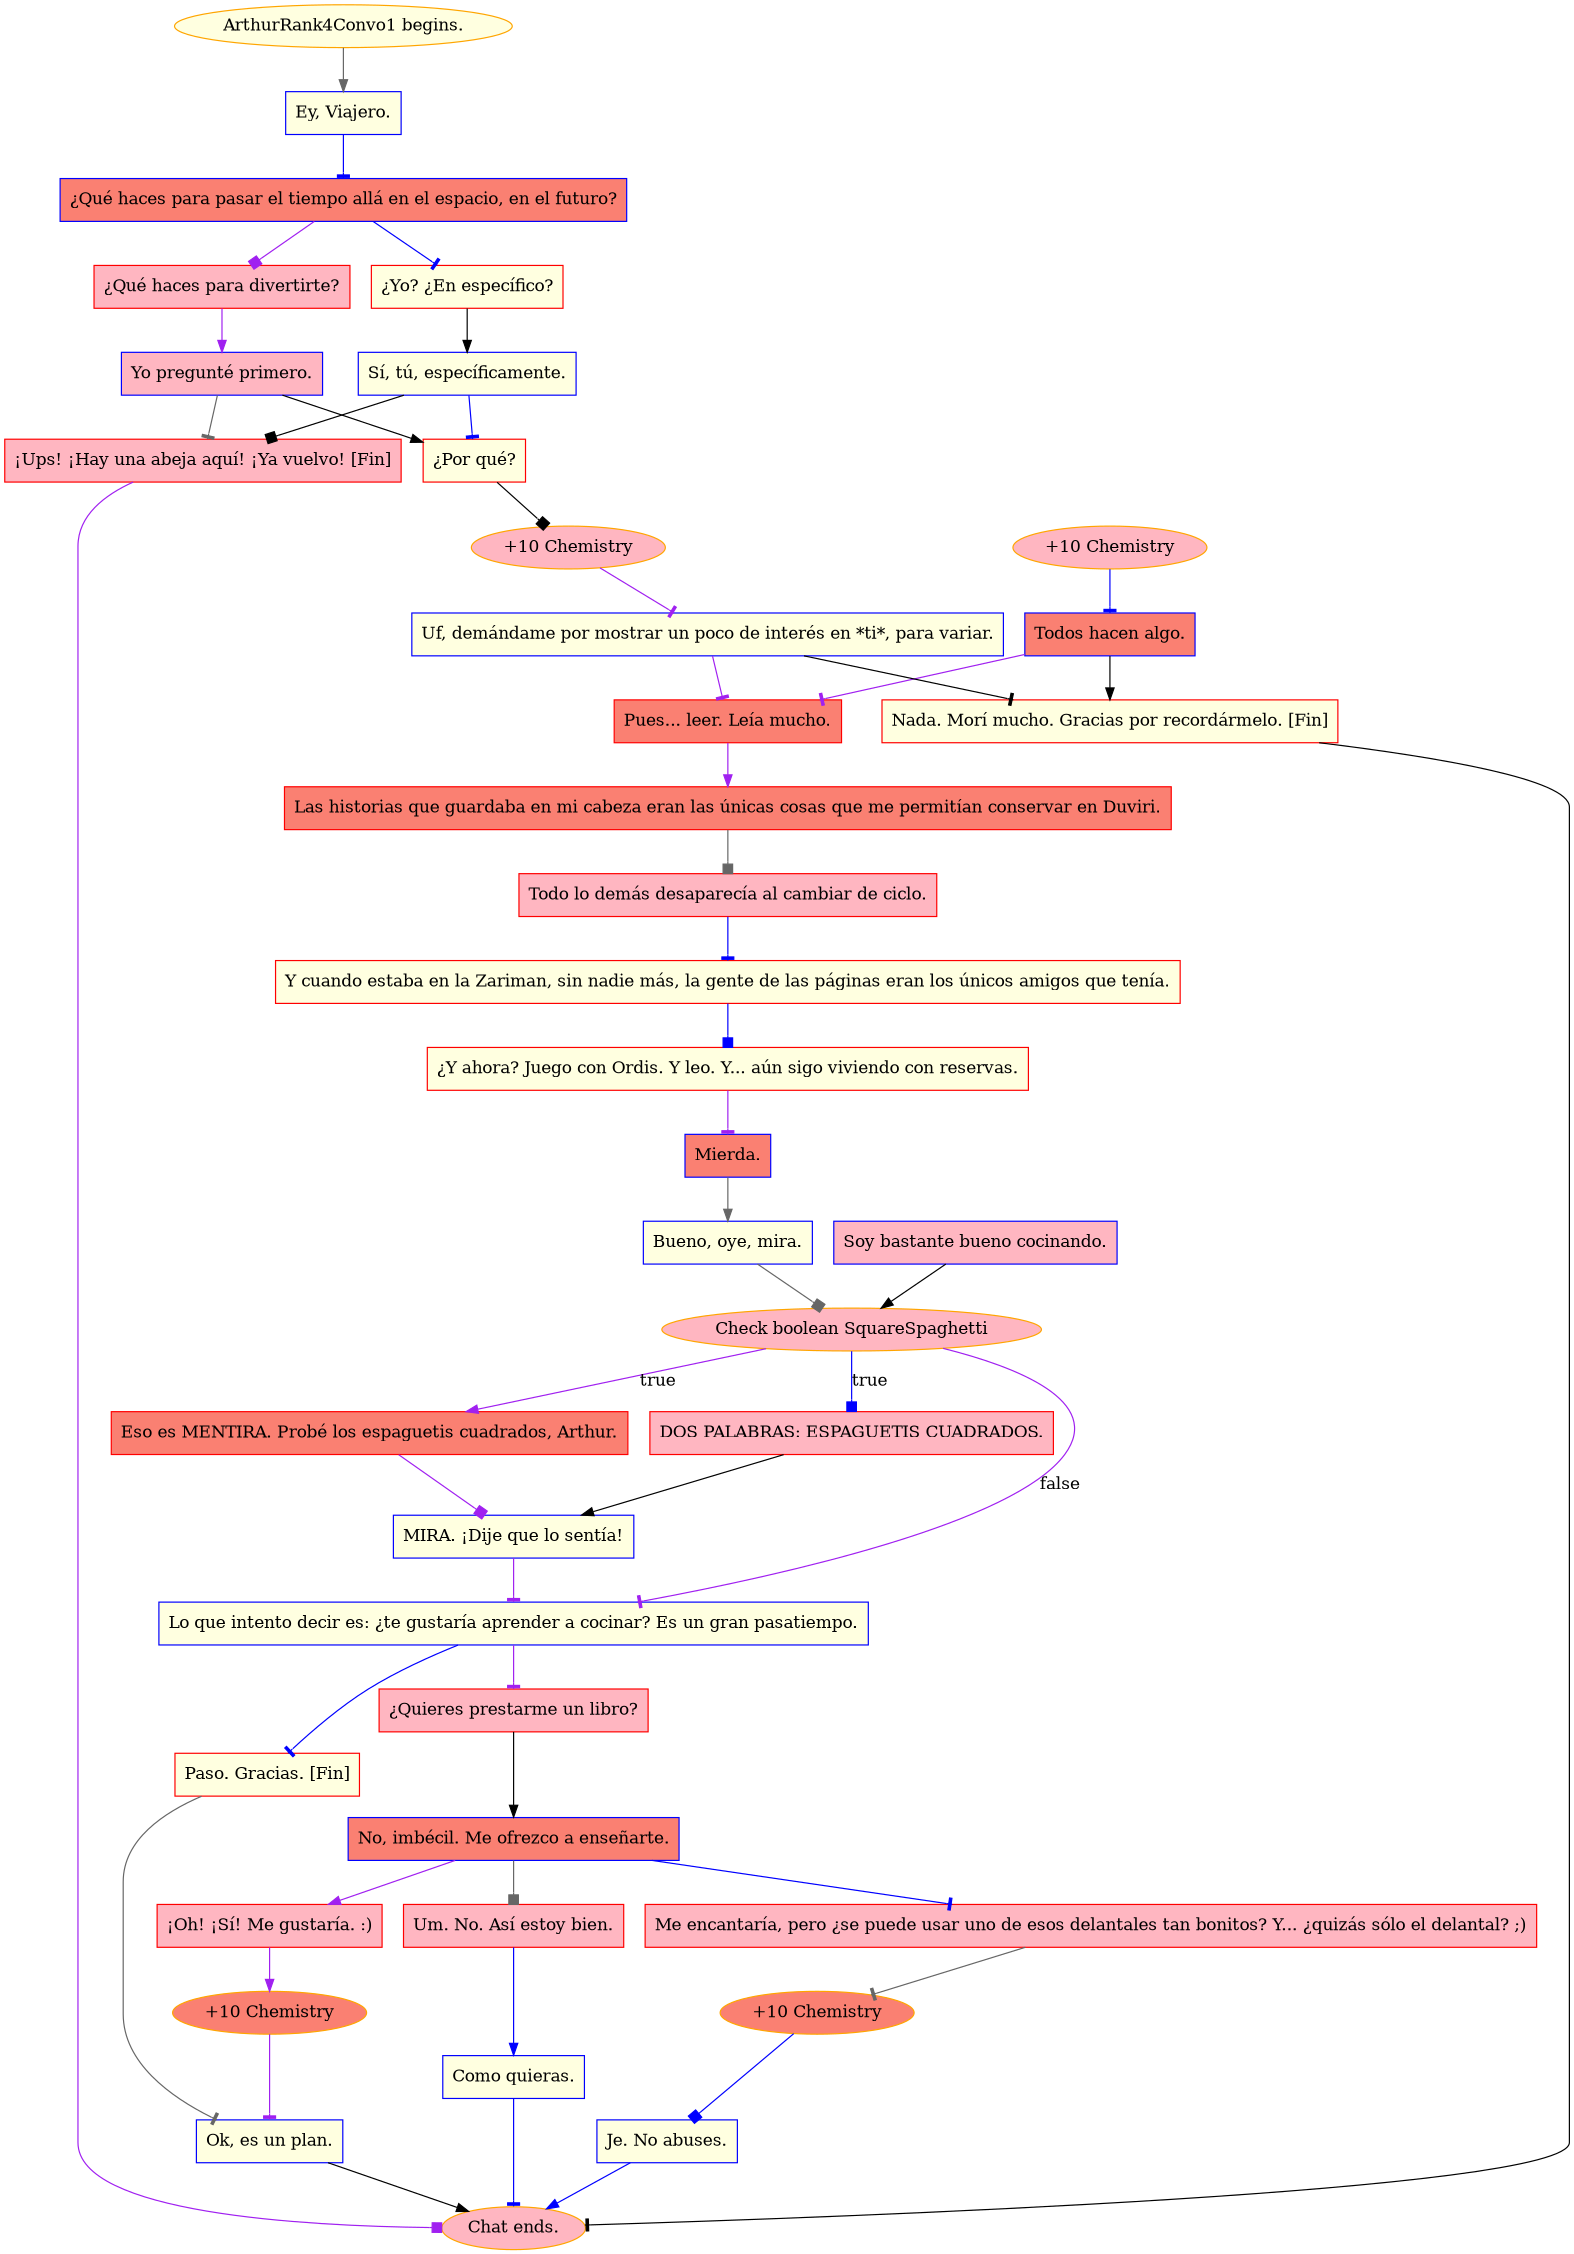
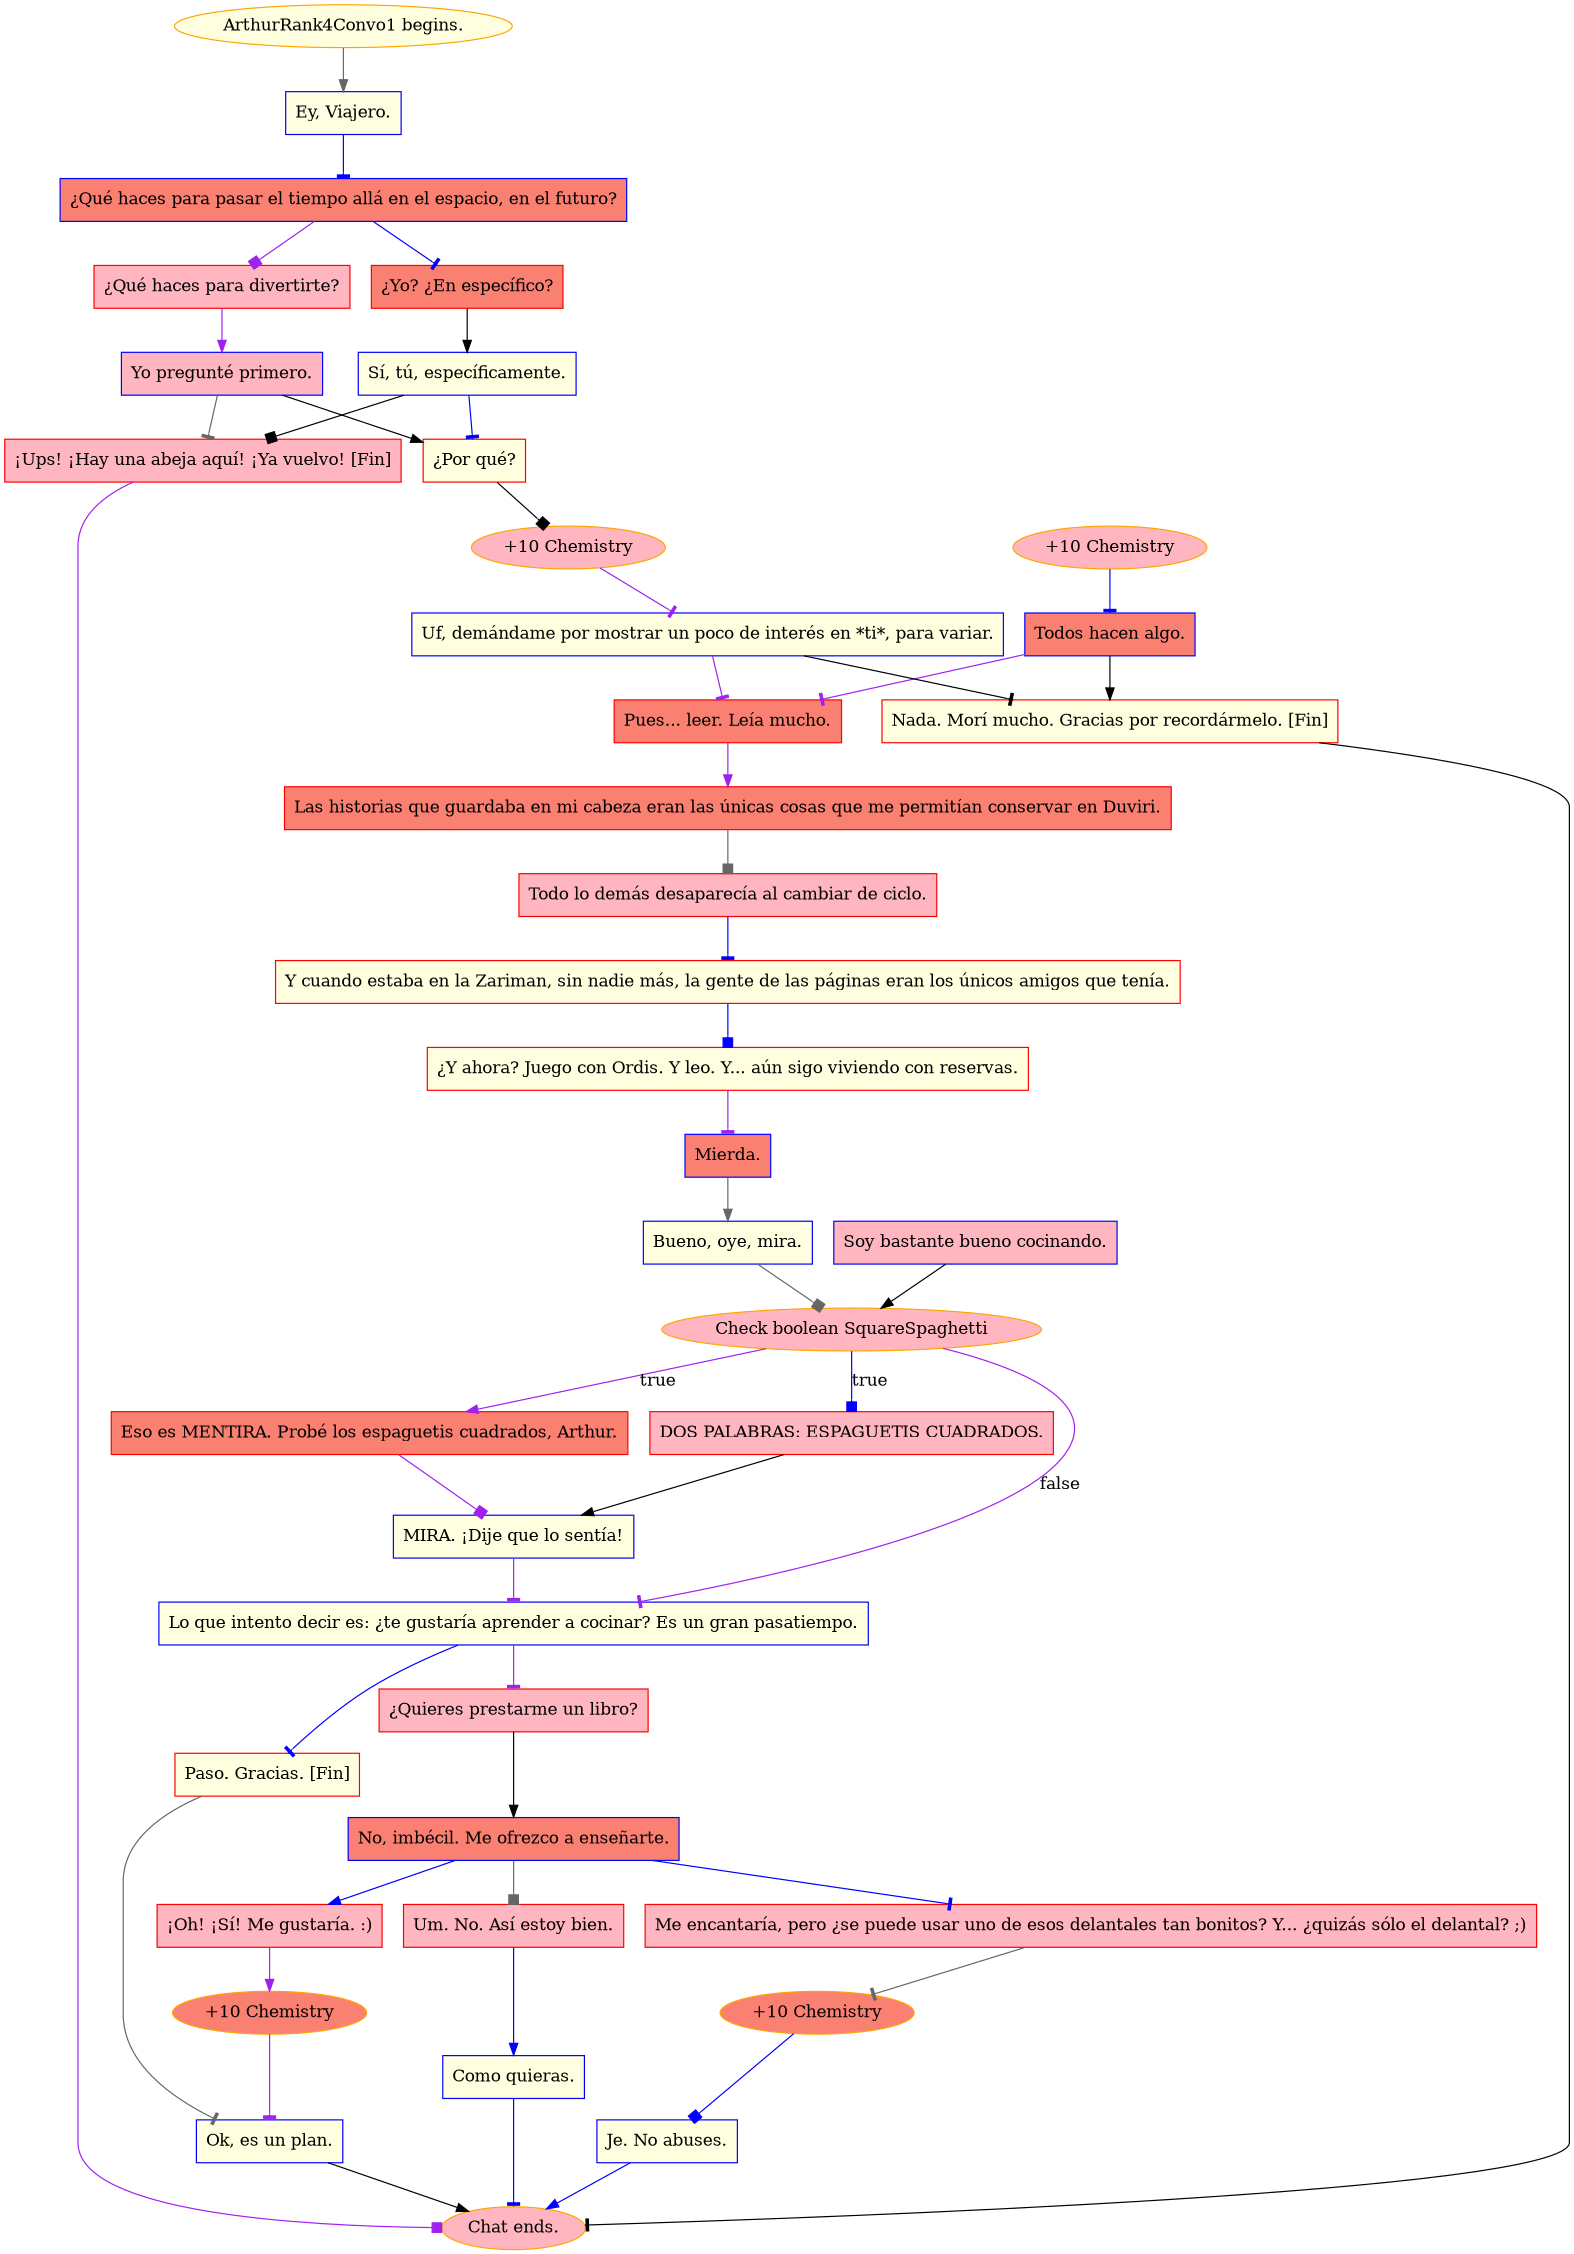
node "¿Yo? ¿En específico?": fillcolor lightyellow -> salmon
edge "No, imbécil. Me ofrezco a enseñarte." -> "¡Oh! ¡Sí! Me gustaría. :)": color purple -> blue
